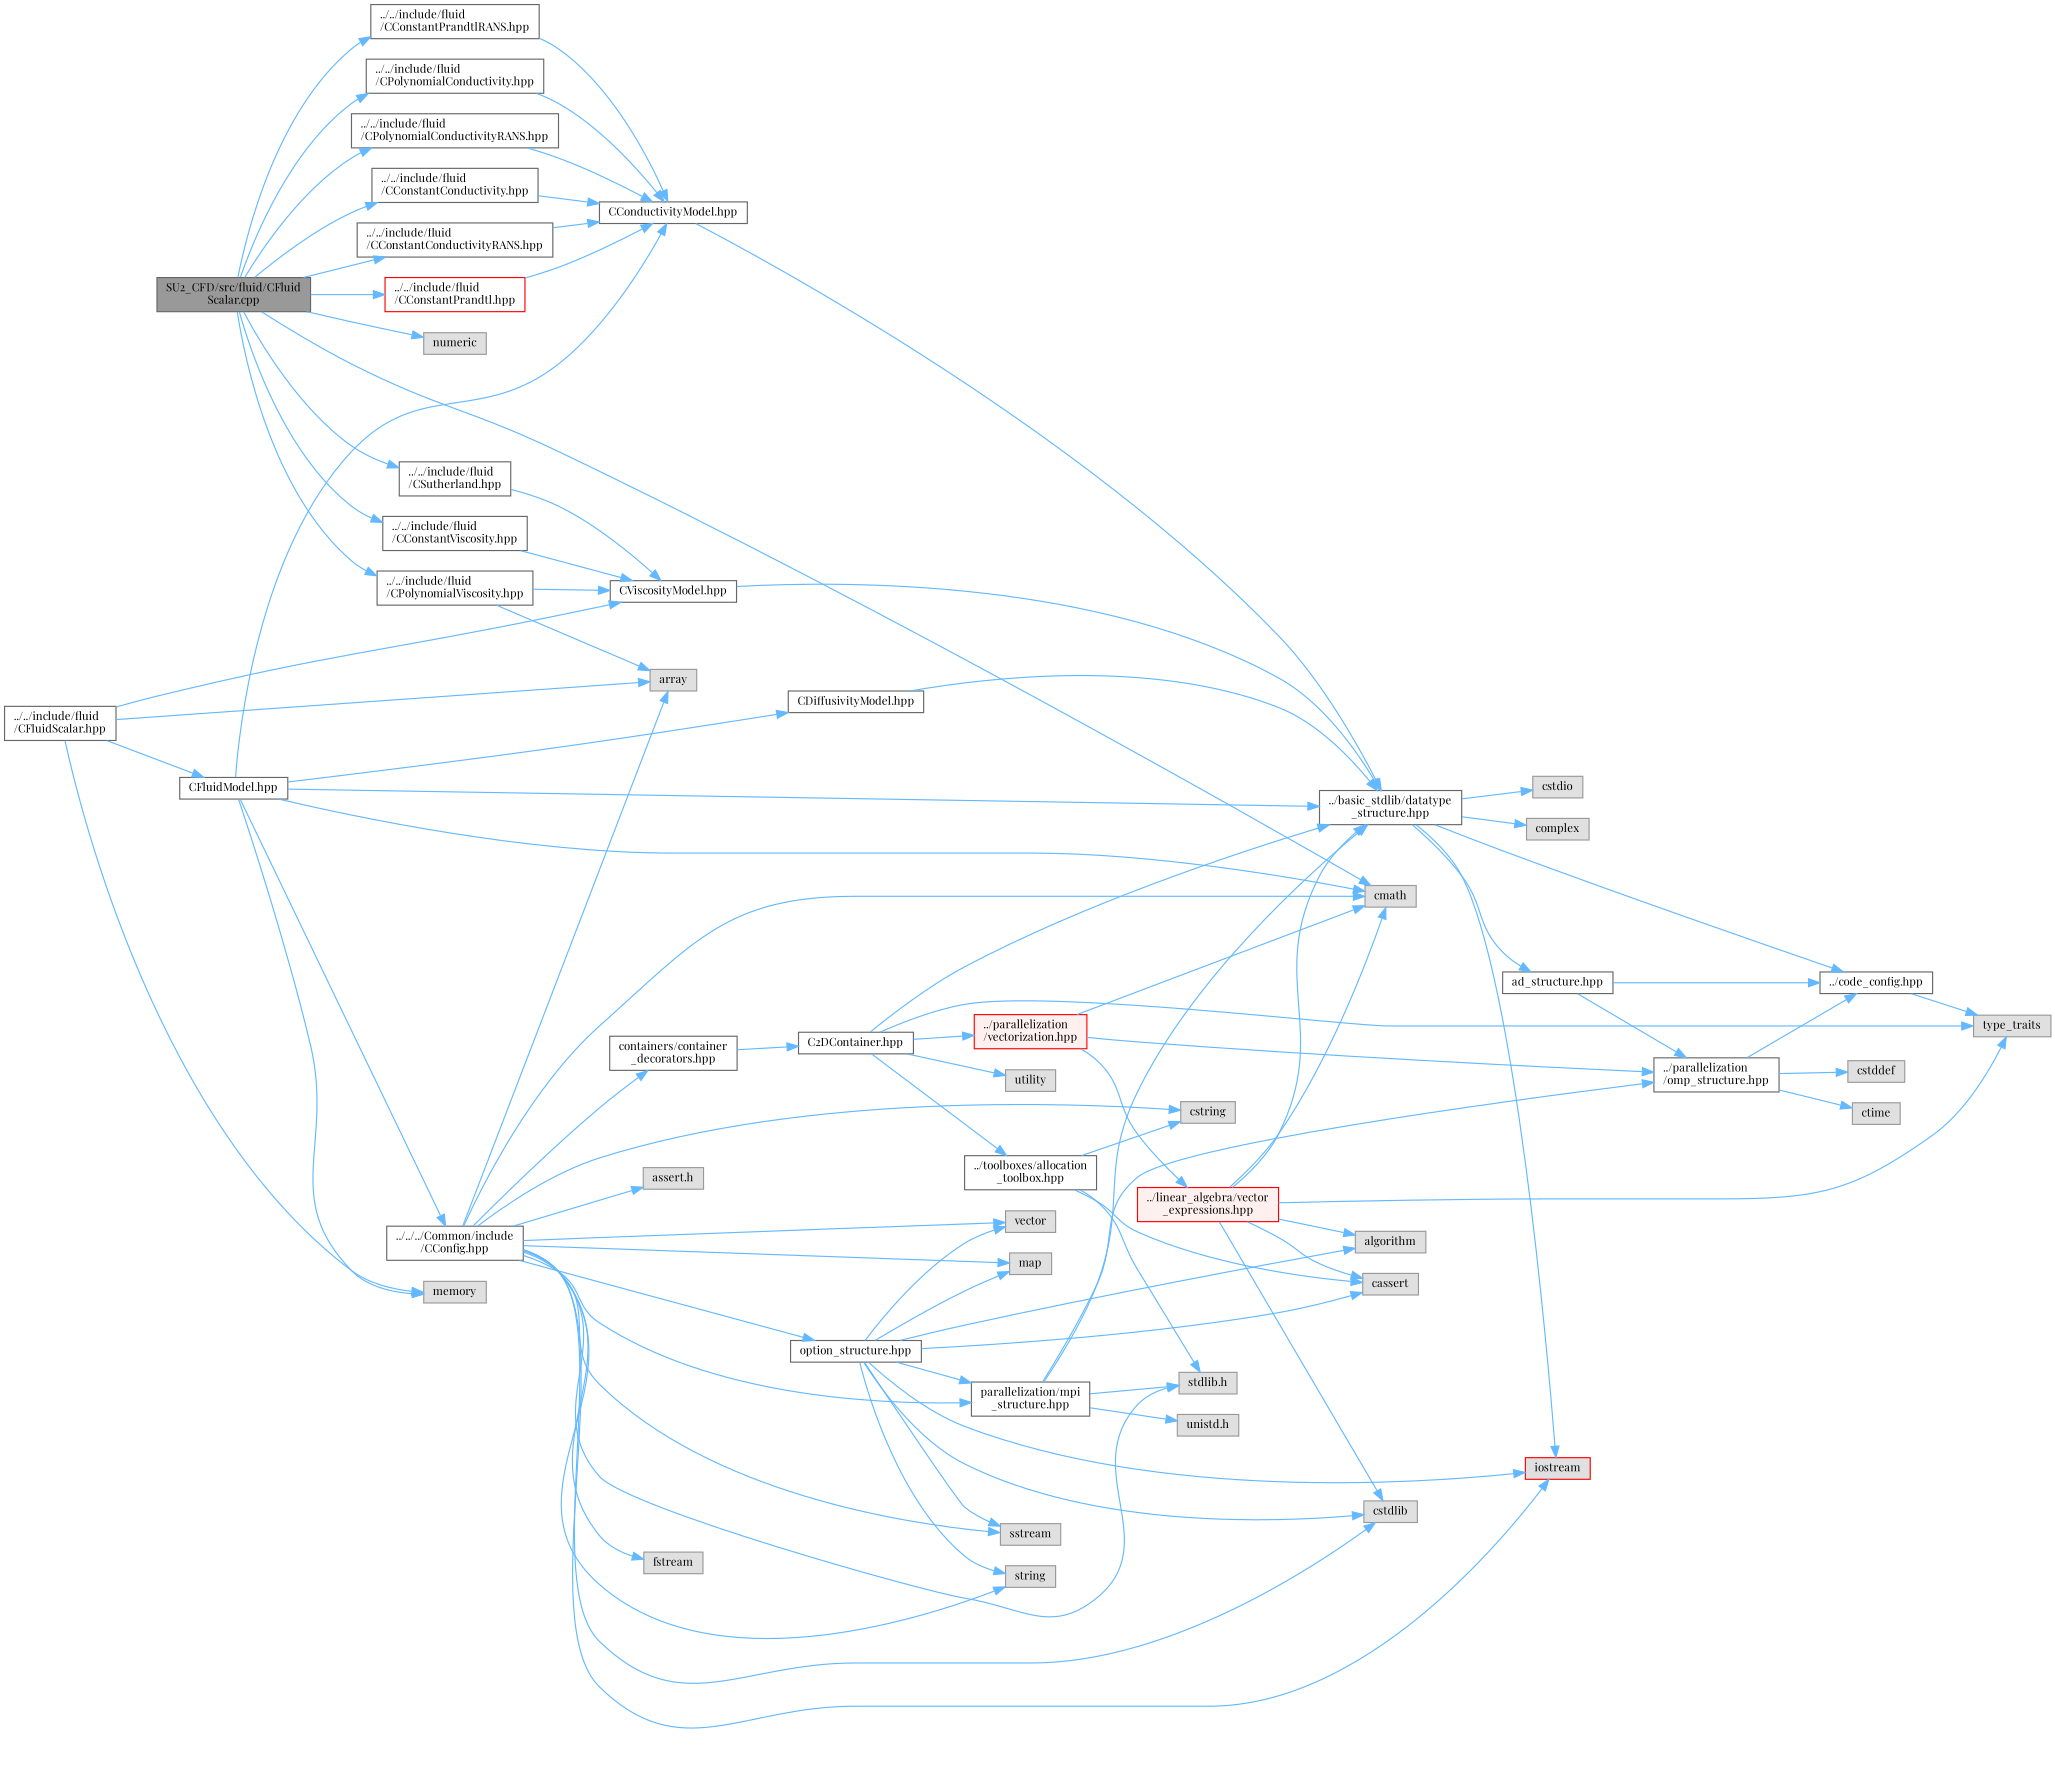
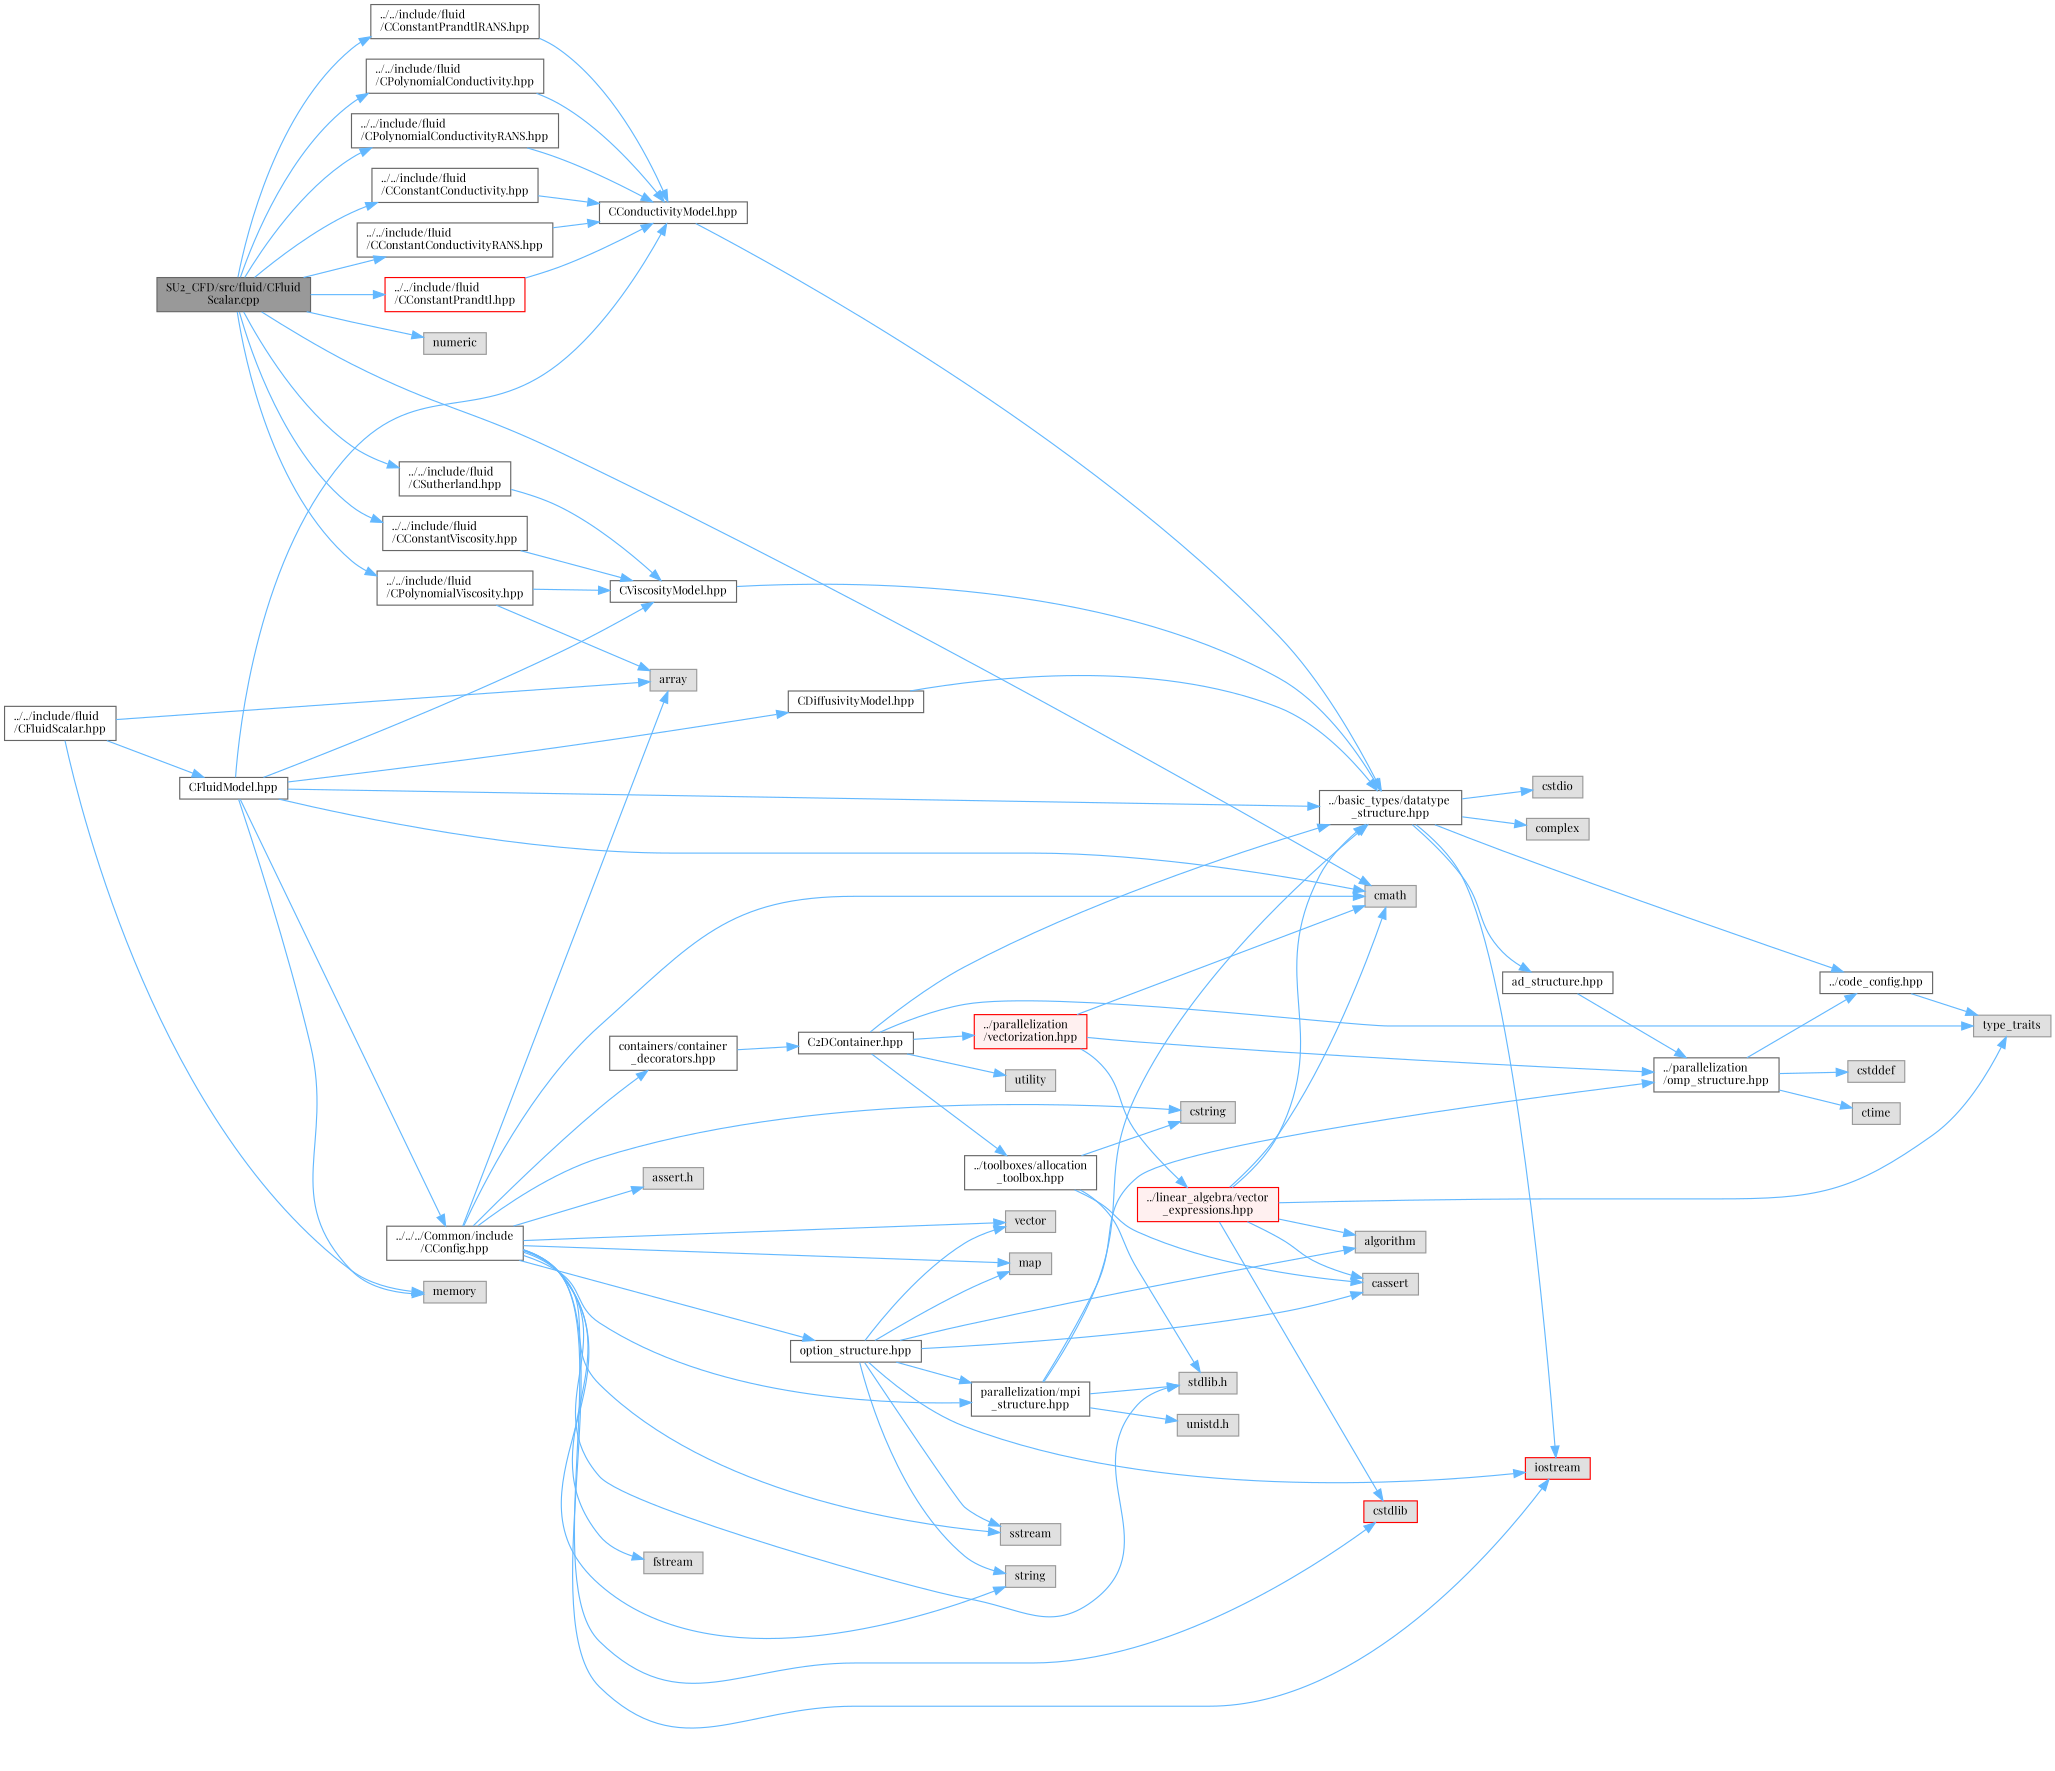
edge "../../include/fluid /CFluidScalar.hpp" -> "CViscosityModel.hpp": now "CFluidModel.hpp" -> "CViscosityModel.hpp"
node "../basic_stdlib/datatype _structure.hpp": label "../basic_stdlib/datatype _structure.hpp" -> "../basic_types/datatype _structure.hpp"
edge "ad_structure.hpp" -> "../code_config.hpp": removed
edge "option_structure.hpp" -> "cstdlib": removed
node "cstdlib": color grey60 -> red
